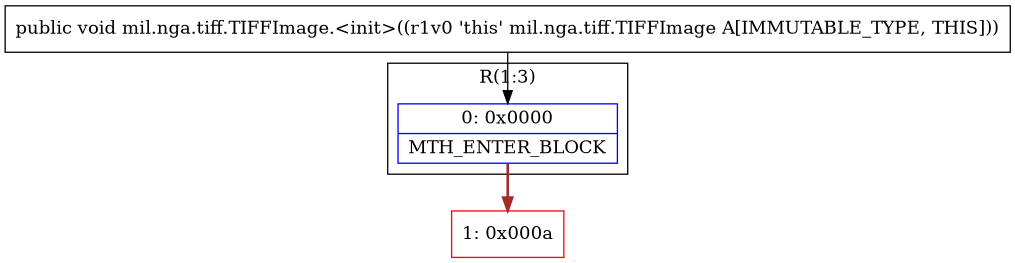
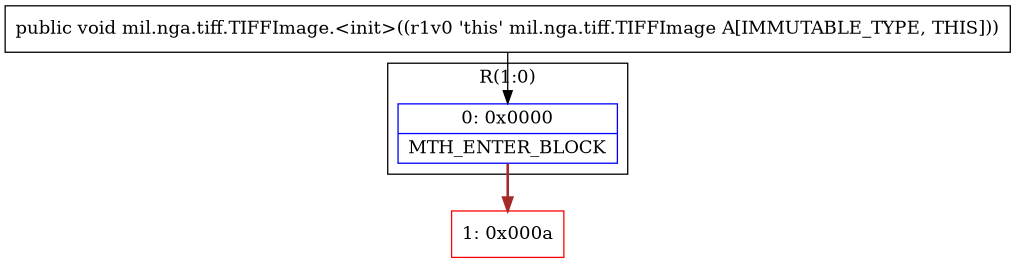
cluster "R(1:3)": label "R(1:3)" -> "R(1:0)"
